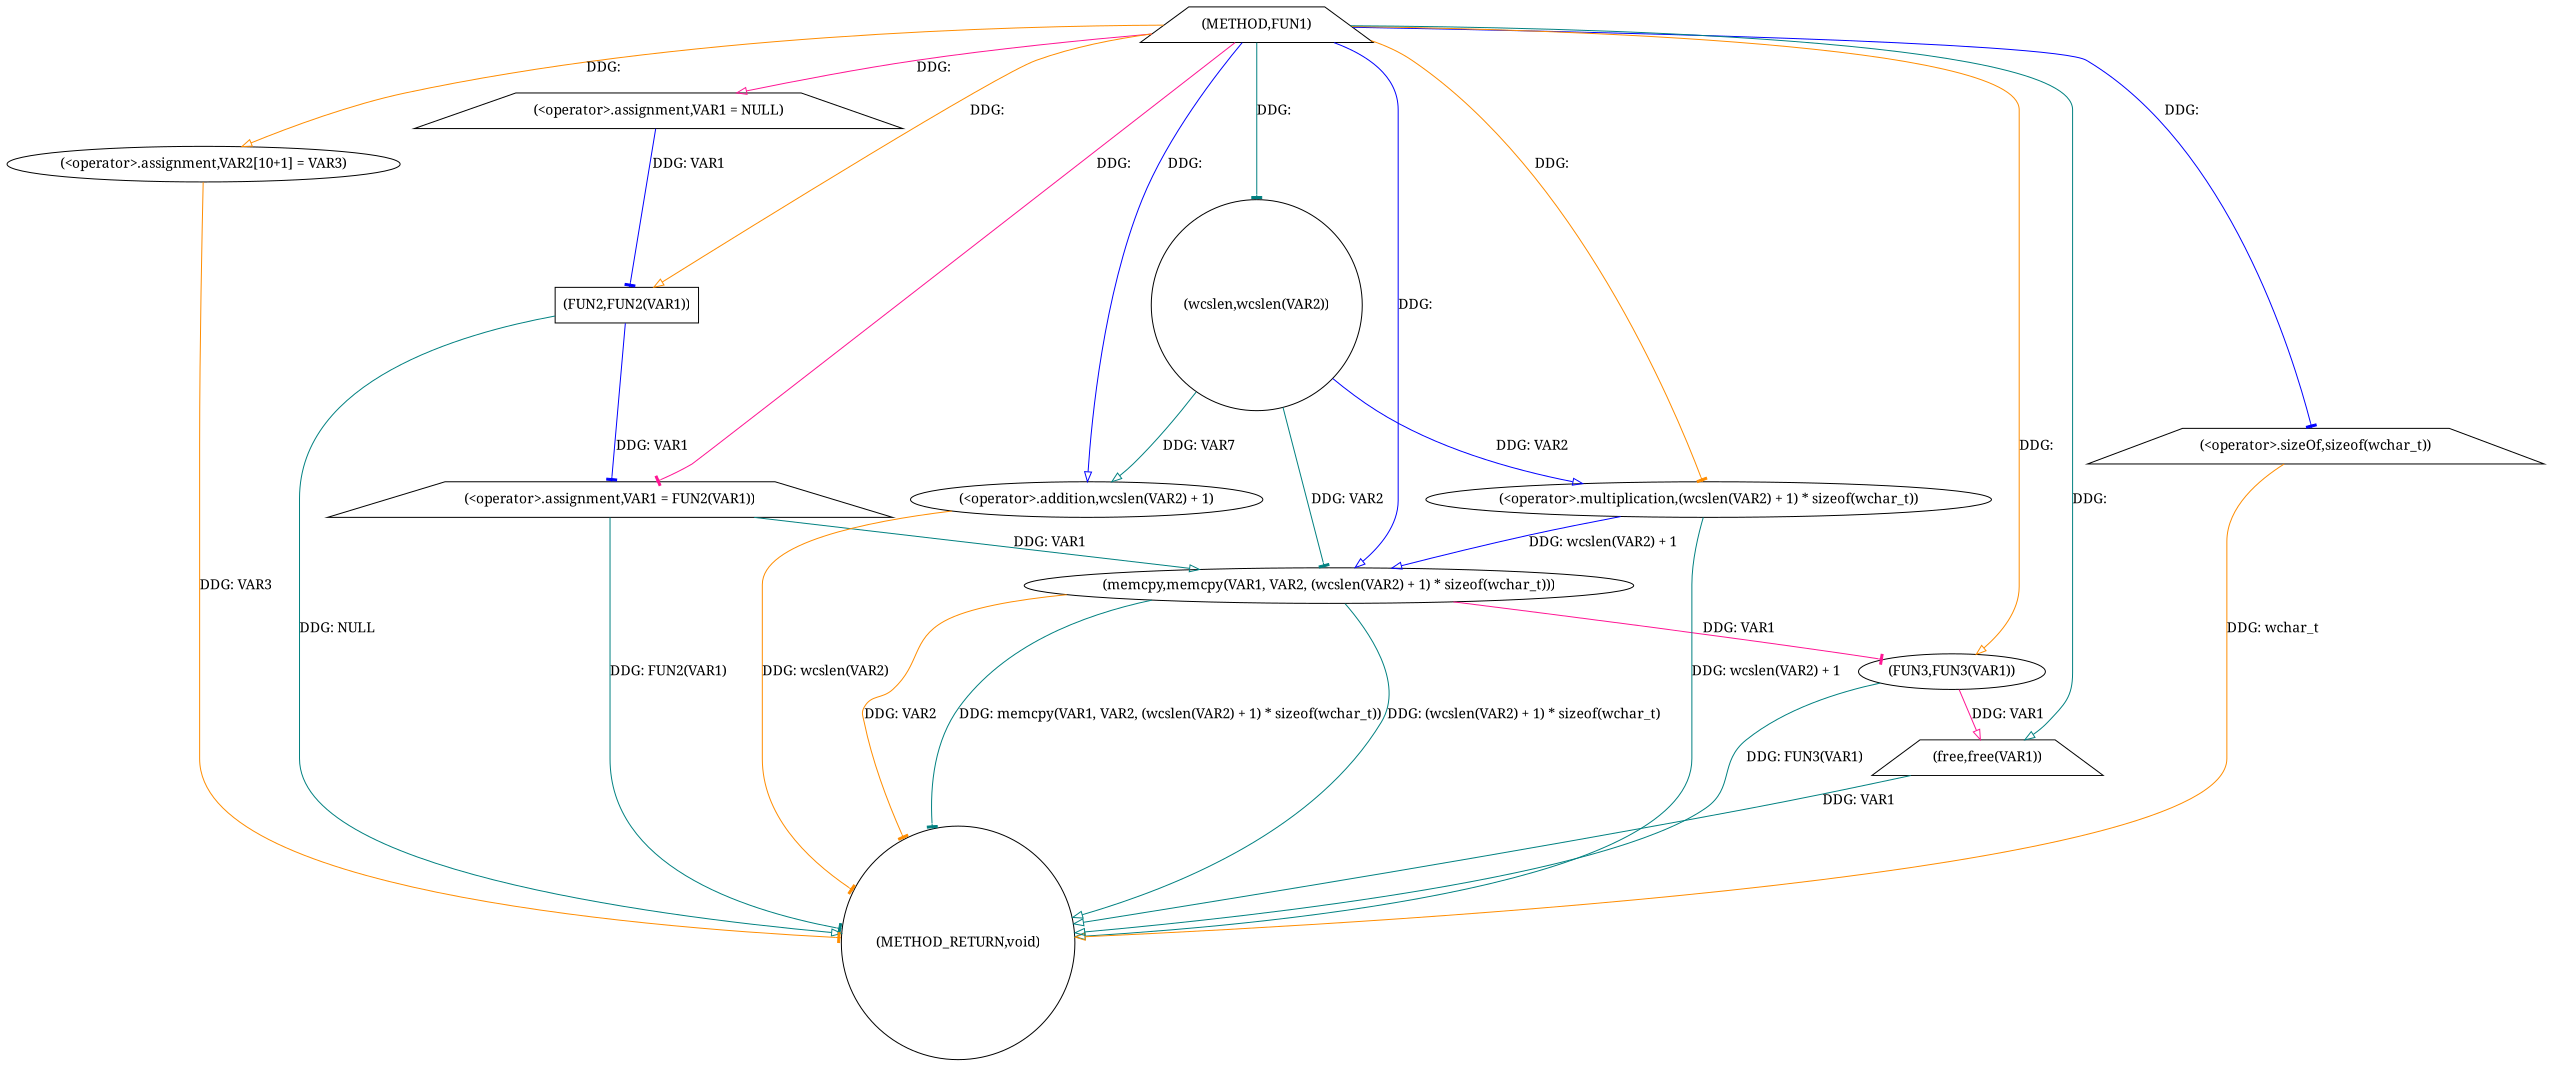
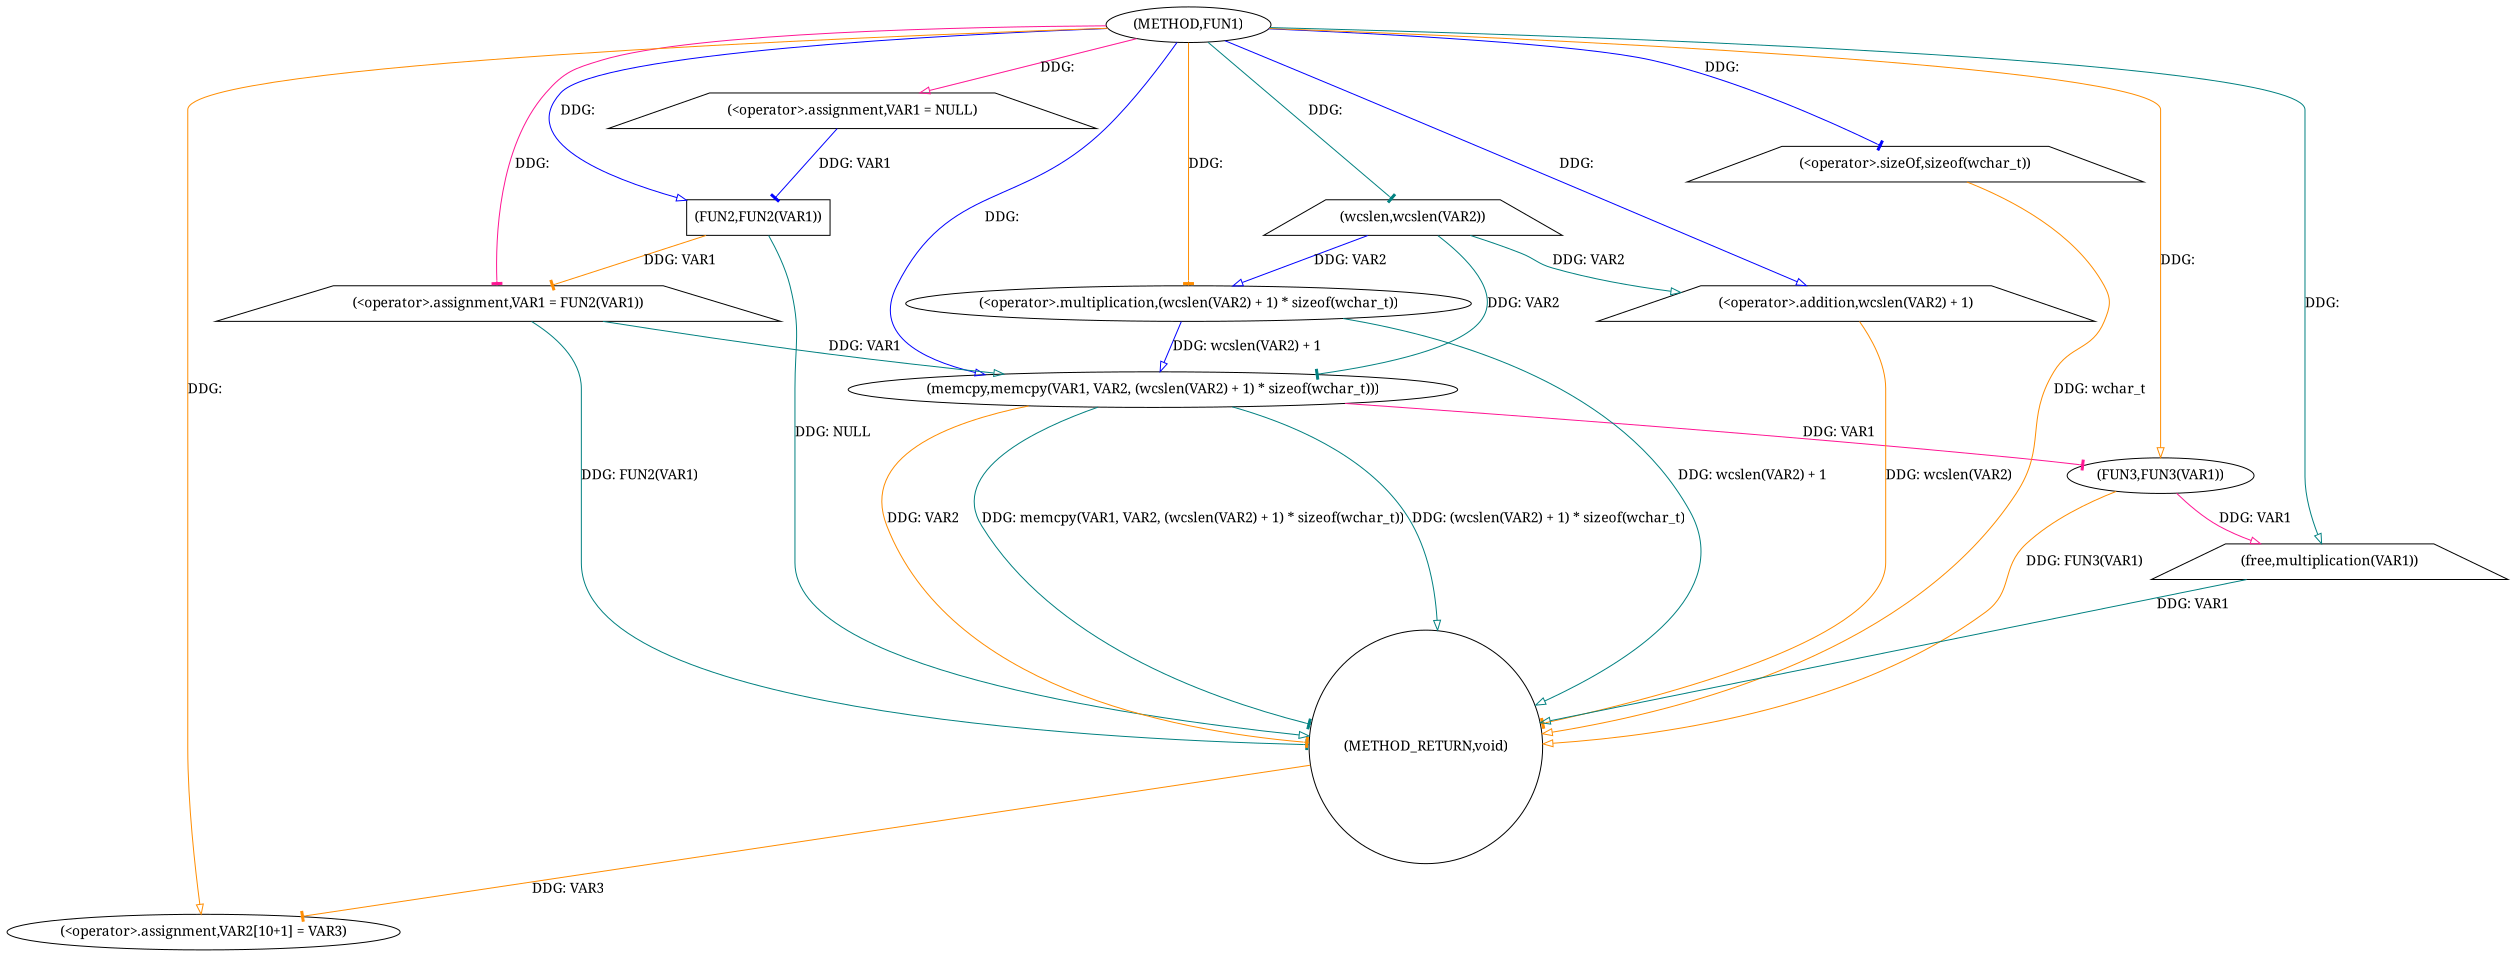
node "(METHOD,FUN1)": shape trapezium -> ellipse
edge "(METHOD,FUN1)" -> "(FUN2,FUN2(VAR1))": color darkorange -> blue
node "(wcslen,wcslen(VAR2))": shape circle -> trapezium
edge "(FUN2,FUN2(VAR1))" -> "(<operator>.assignment,VAR1 = FUN2(VAR1))": color blue -> darkorange
edge "(wcslen,wcslen(VAR2))" -> "(<operator>.addition,wcslen(VAR2) + 1)": label "DDG: VAR7" -> "DDG: VAR2"
node "(<operator>.addition,wcslen(VAR2) + 1)": shape ellipse -> trapezium
node "(free,free(VAR1))": label "(free,free(VAR1))" -> "(free,multiplication(VAR1))"
edge "(<operator>.assignment,VAR2[10+1] = VAR3)" -> "(METHOD_RETURN,void)": reversed
edge "(FUN3,FUN3(VAR1))" -> "(METHOD_RETURN,void)": color teal -> darkorange
